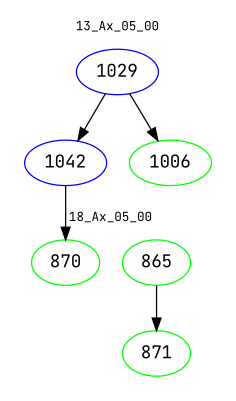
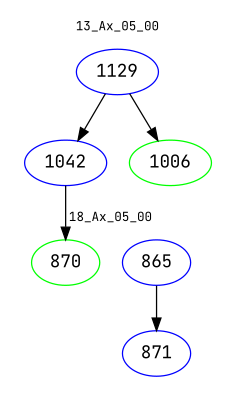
node "1029": label "1029" -> "1129"
node "865": color green -> blue
node "871": color green -> blue
